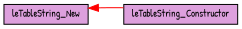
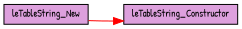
edge "leTableString_Constructor" -> "leTableString_New": reversed
